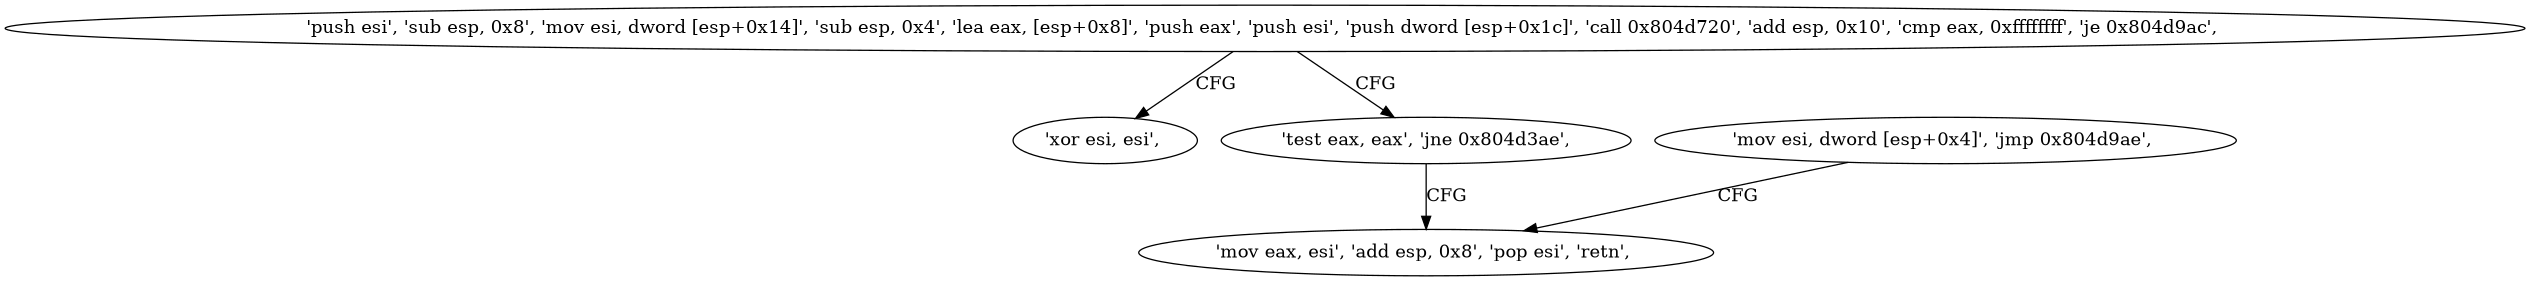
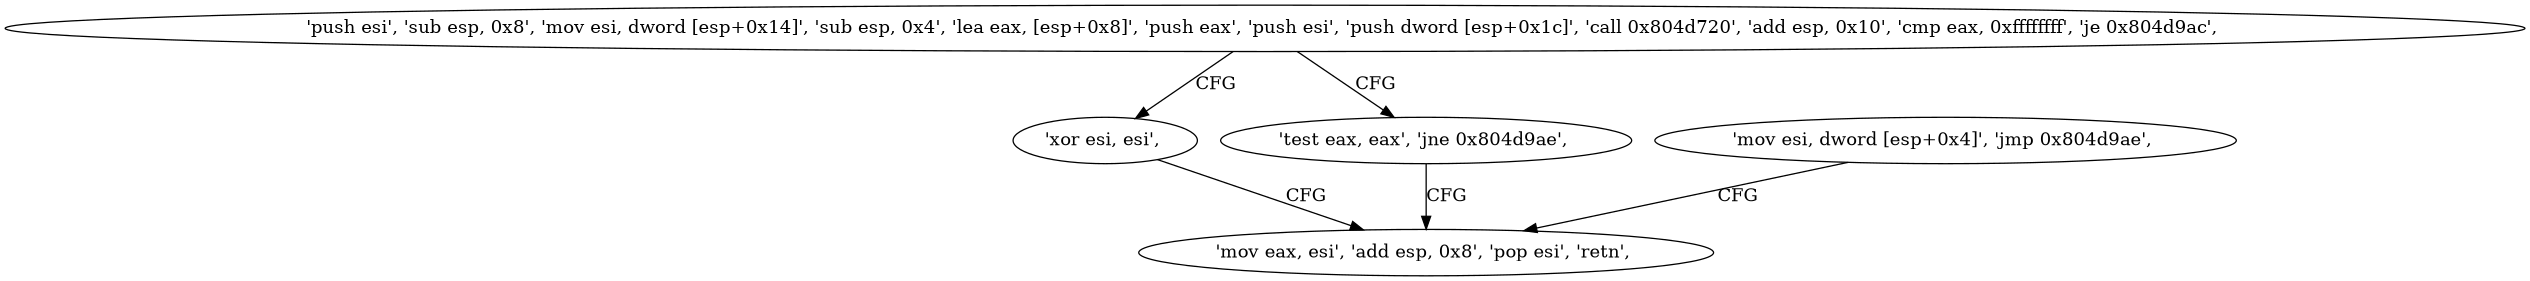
node "'test eax, eax', 'jne 0x804d3ae',": label "'test eax, eax', 'jne 0x804d3ae'," -> "'test eax, eax', 'jne 0x804d9ae',"
edge "'xor esi, esi'," -> "'mov eax, esi', 'add esp, 0x8', 'pop esi', 'retn',": added, label "CFG"
